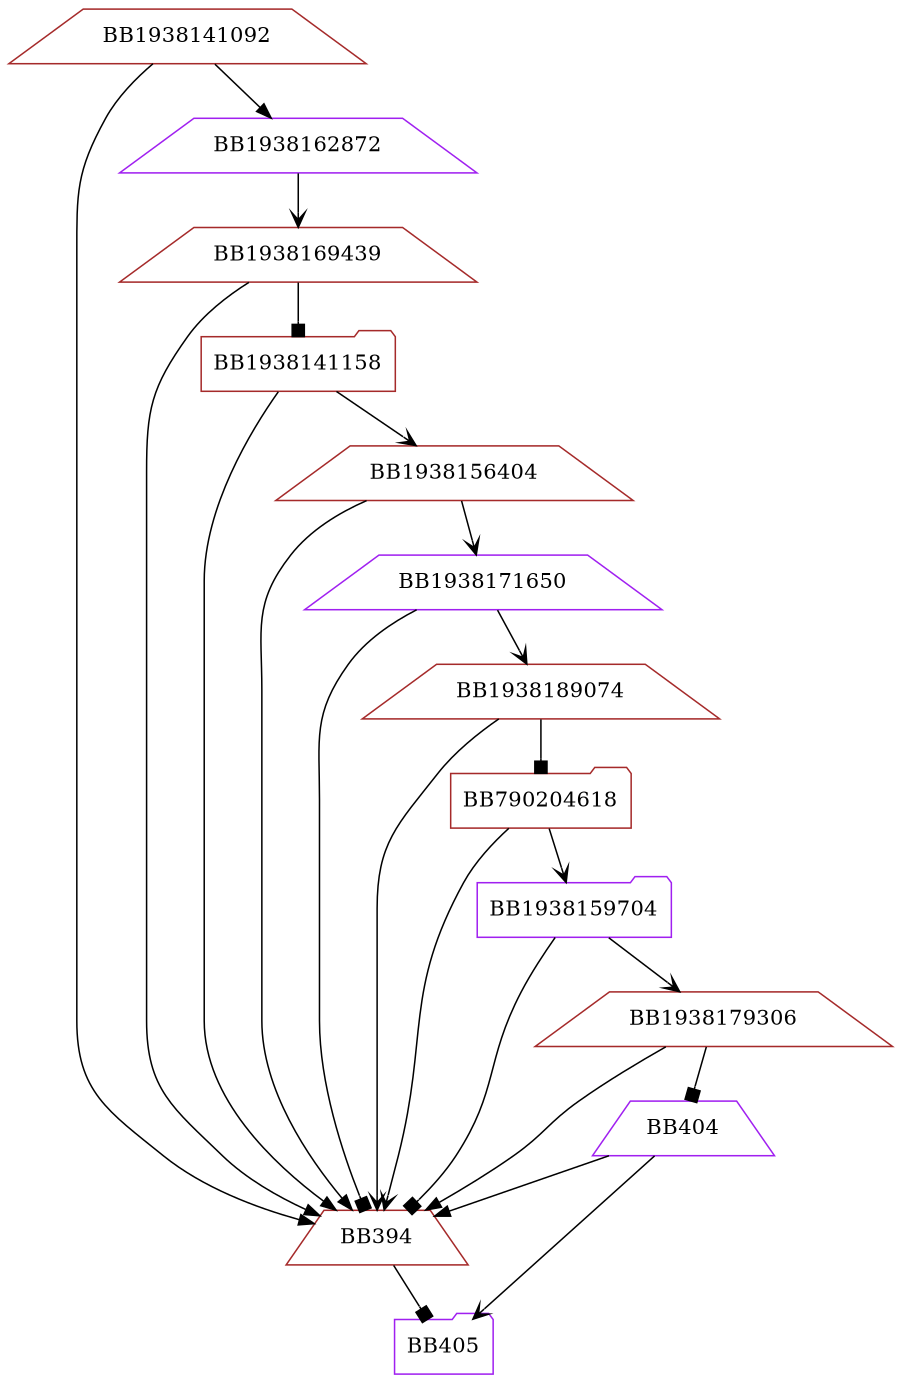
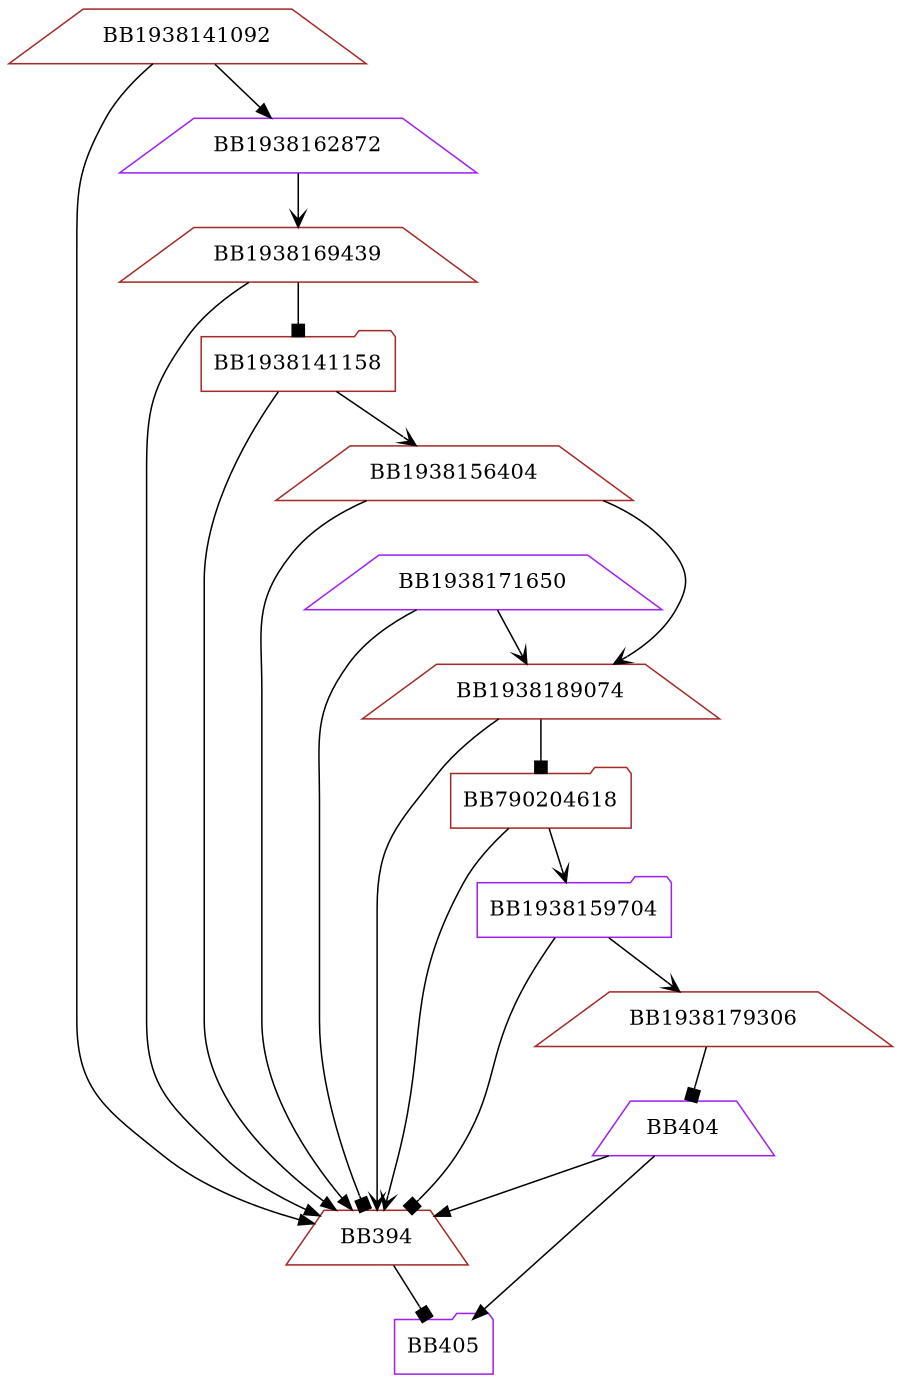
edge "BB1938156404" -> "BB1938171650": now "BB1938156404" -> "BB1938189074"
edge "BB1938179306" -> "BB394": removed
edge "BB404" -> "BB405": arrowhead vee -> normal
